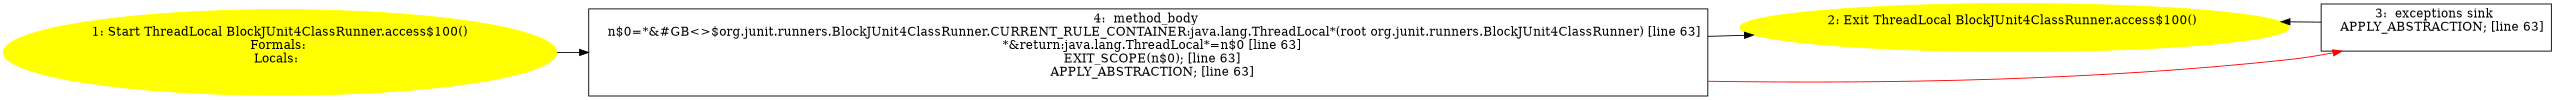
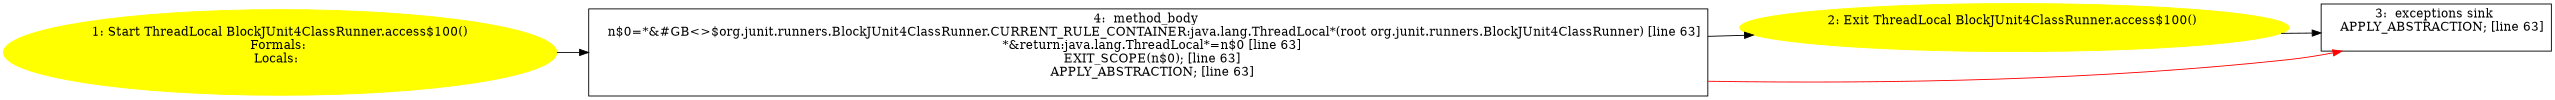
edge "3:  exceptions sink APPLY_ABSTRACTION; [line 63]" -> "2: Exit ThreadLocal BlockJUnit4ClassRunner.access$100()": reversed
